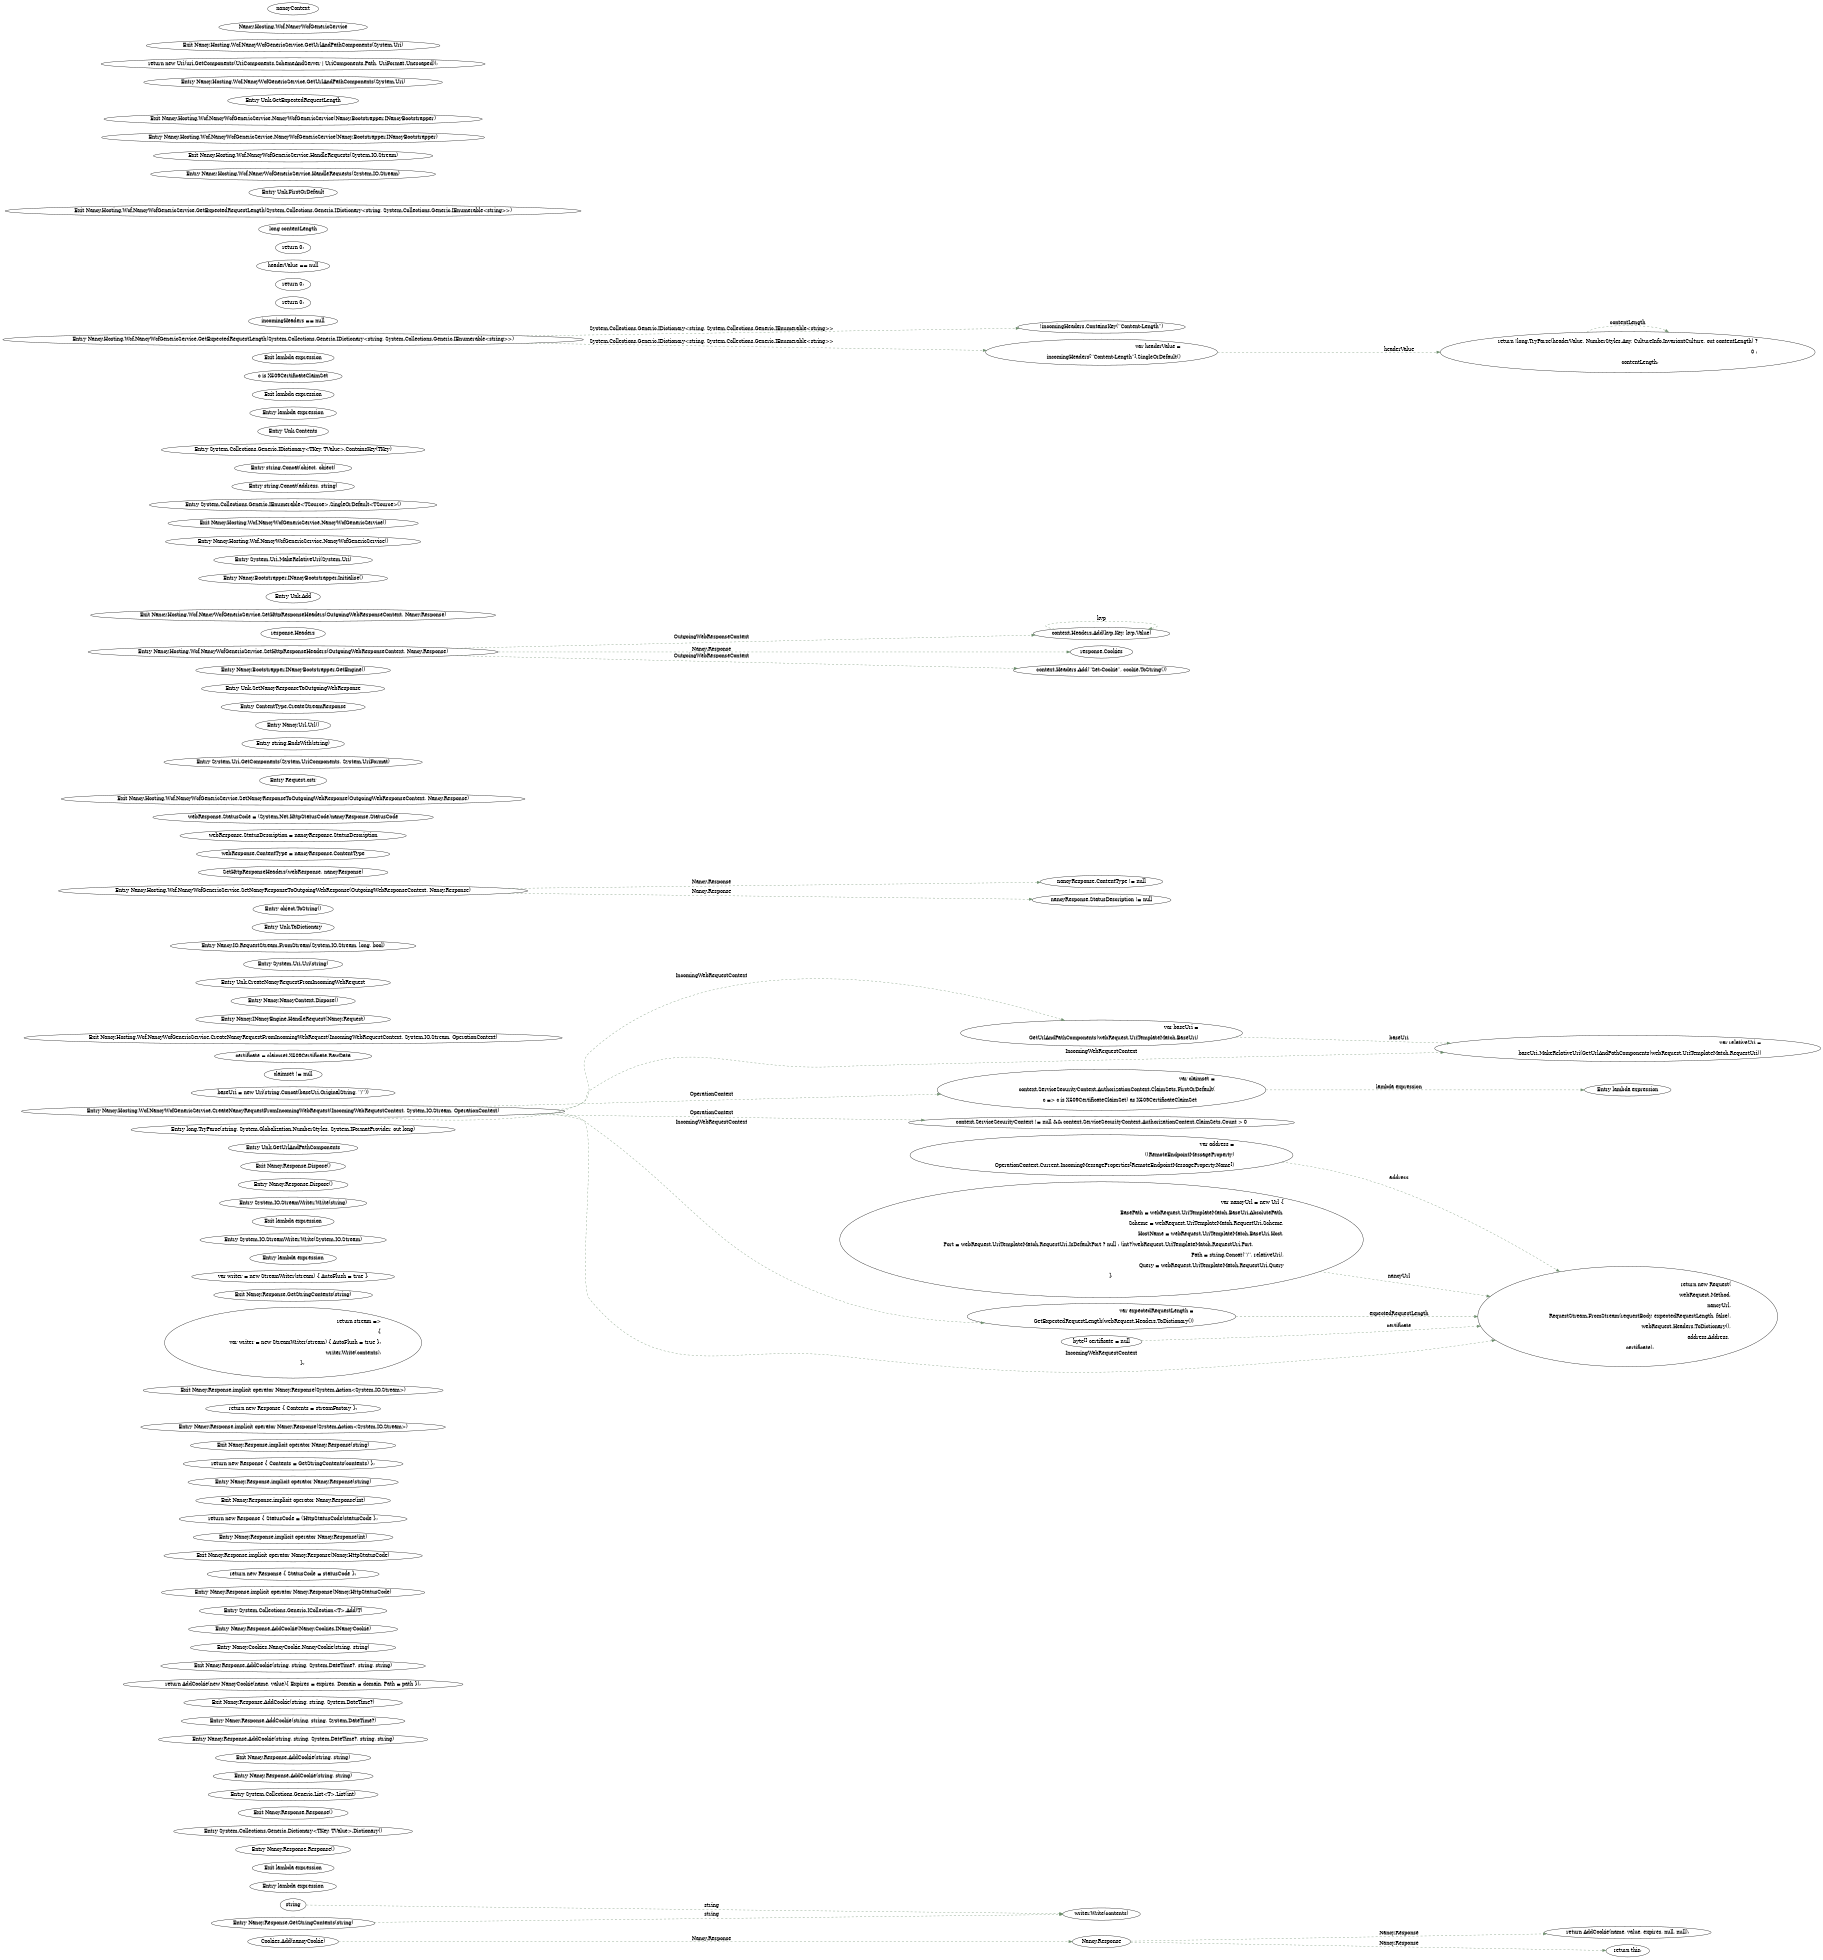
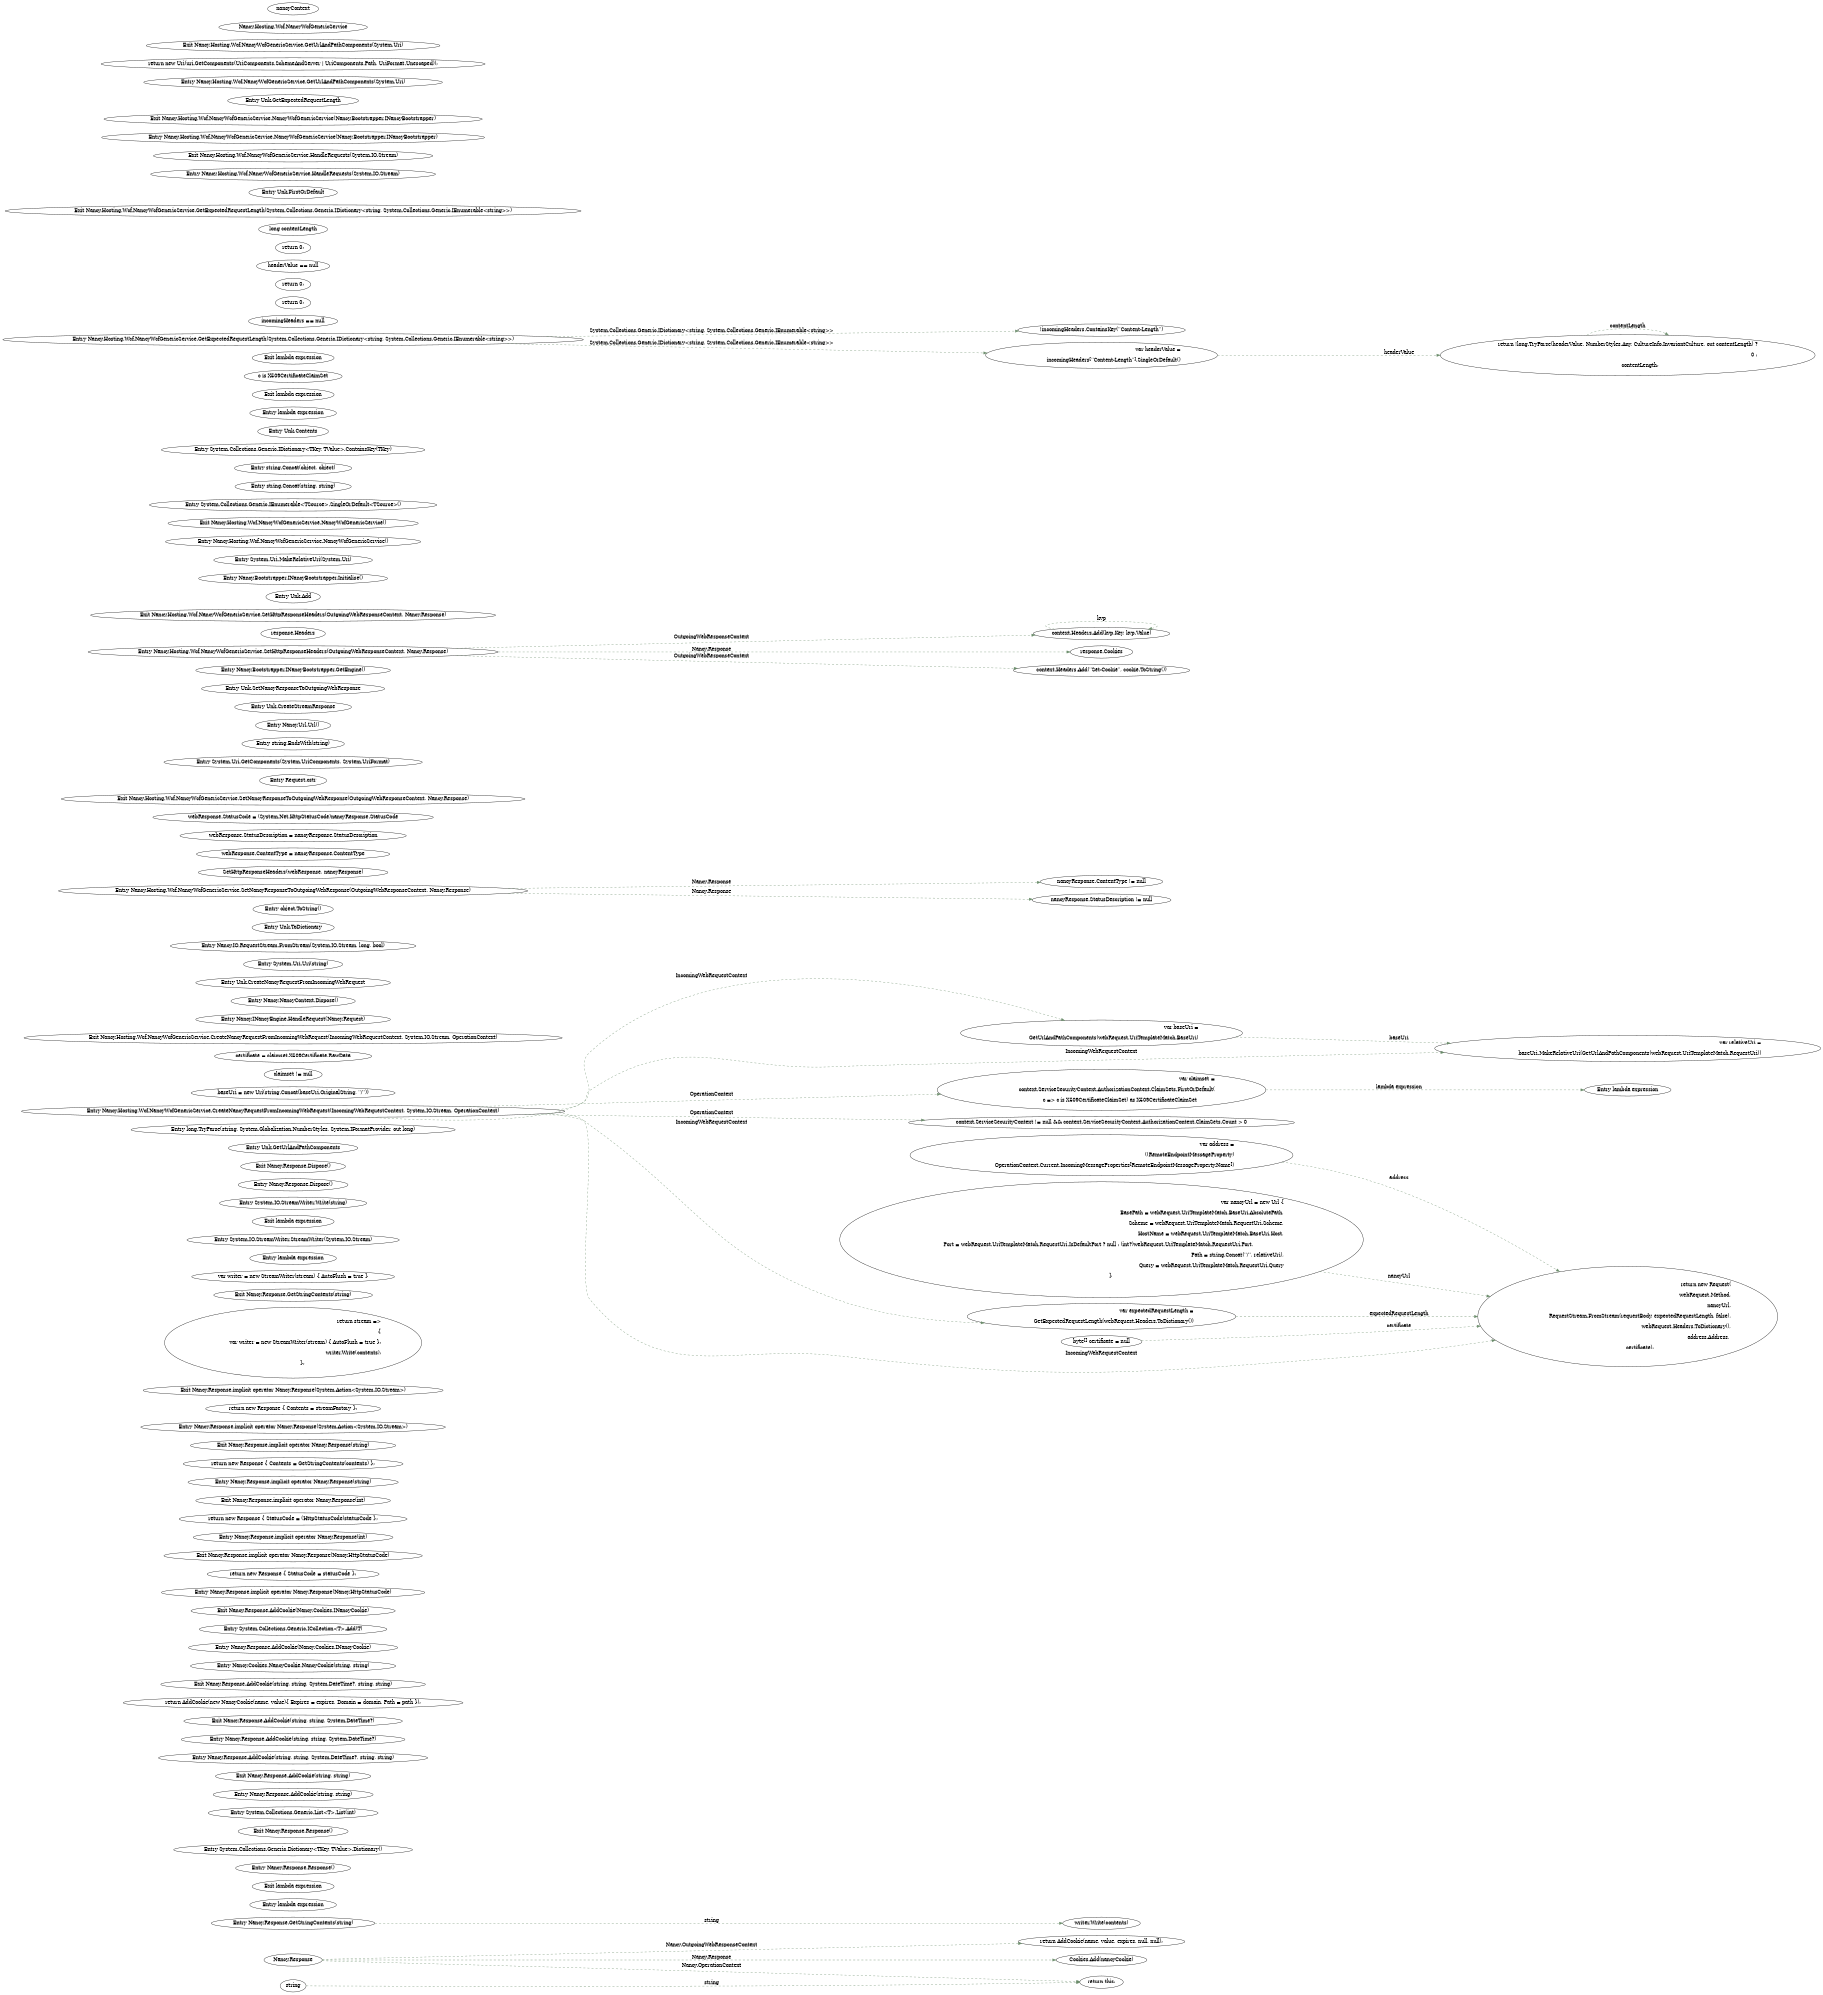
node "Entry string.Concat(address, string)": label "Entry string.Concat(address, string)" -> "Entry string.Concat(string, string)"
node "Entry ContentType.CreateStreamResponse": label "Entry ContentType.CreateStreamResponse" -> "Entry Unk.CreateStreamResponse"
node "Entry System.IO.StreamWriter.Write(System.IO.Stream)": label "Entry System.IO.StreamWriter.Write(System.IO.Stream)" -> "Entry System.IO.StreamWriter.StreamWriter(System.IO.Stream)"
node "Exit Nancy.Response.AddCookie(Nancy.Cookies.INancyCookie)": added
edge "string" -> "writer.Write(contents)": now "string" -> "return this;"
edge "Nancy.Response" -> "return AddCookie(name, value, expires, null, null);": label "Nancy.Response" -> "Nancy.OutgoingWebResponseContext"
edge "Cookies.Add(nancyCookie)" -> "Nancy.Response": reversed
edge "Nancy.Response" -> "return this;": label "Nancy.Response" -> "Nancy.OperationContext"
